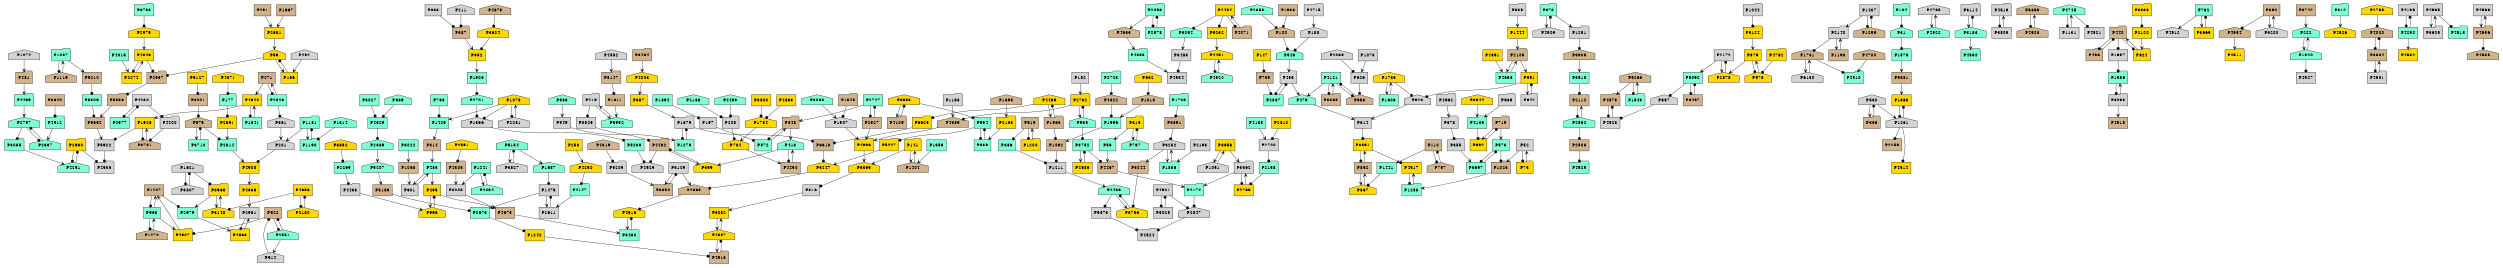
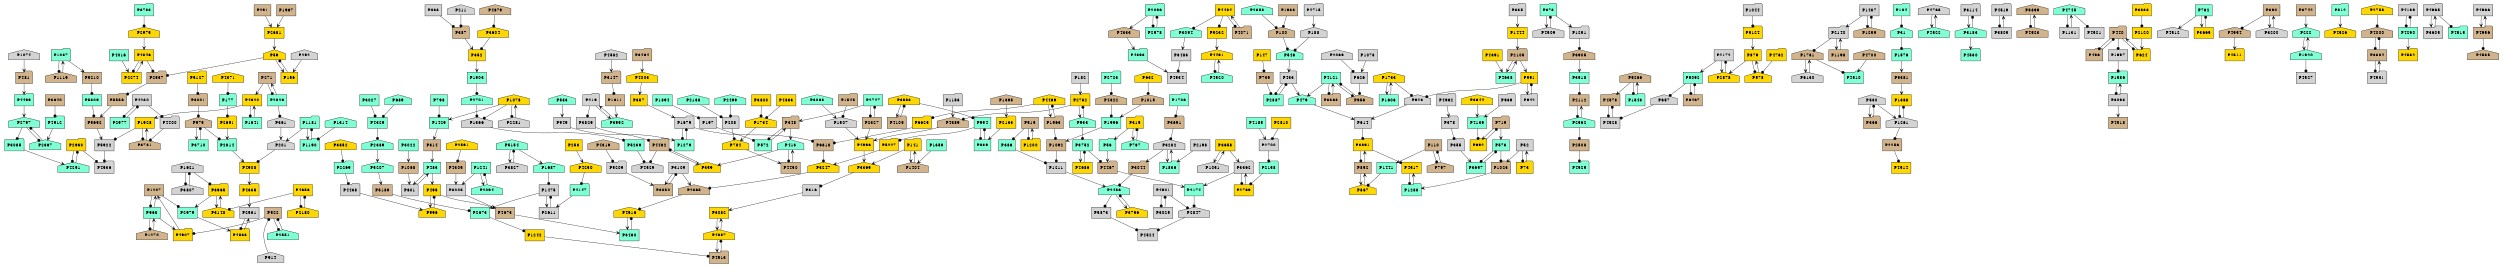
edge "P1261" -> "P4514": now "P2256" -> "P4514"
edge "P3044" -> "P3756": now "P3044" -> "P2486"
edge "P2551" -> "P914": removed
